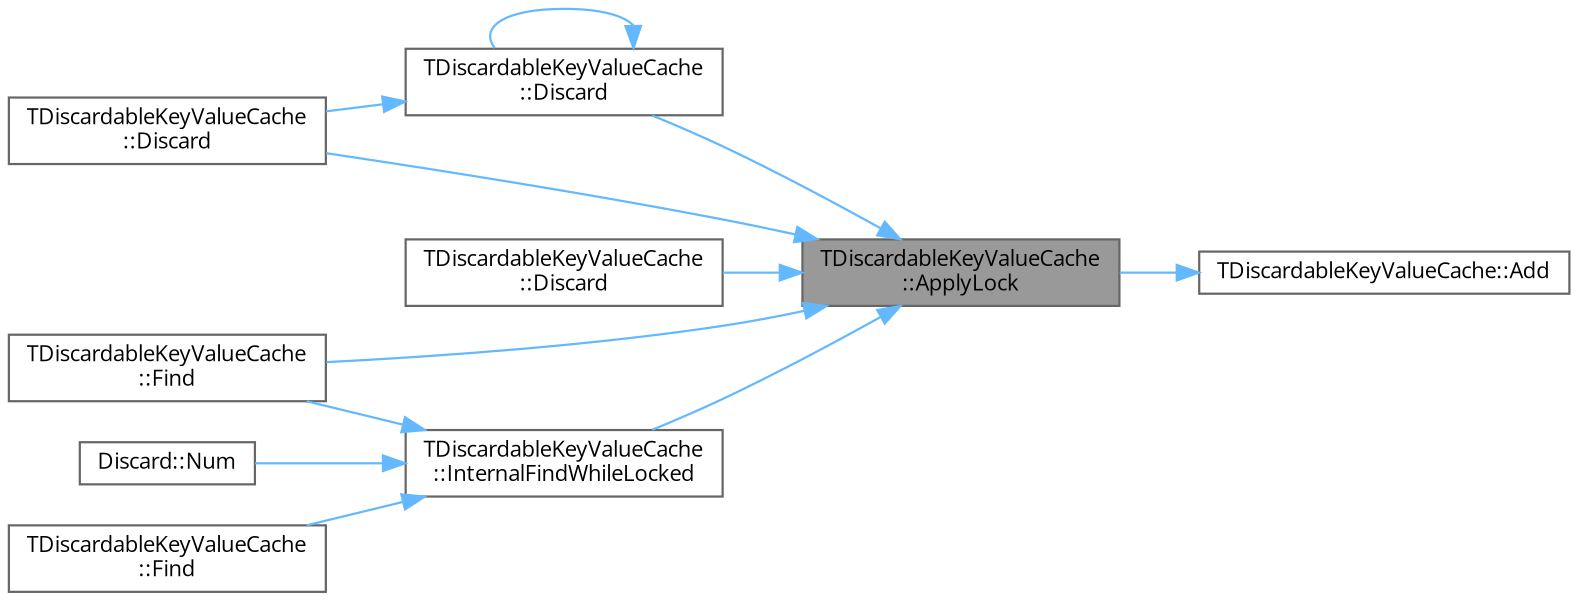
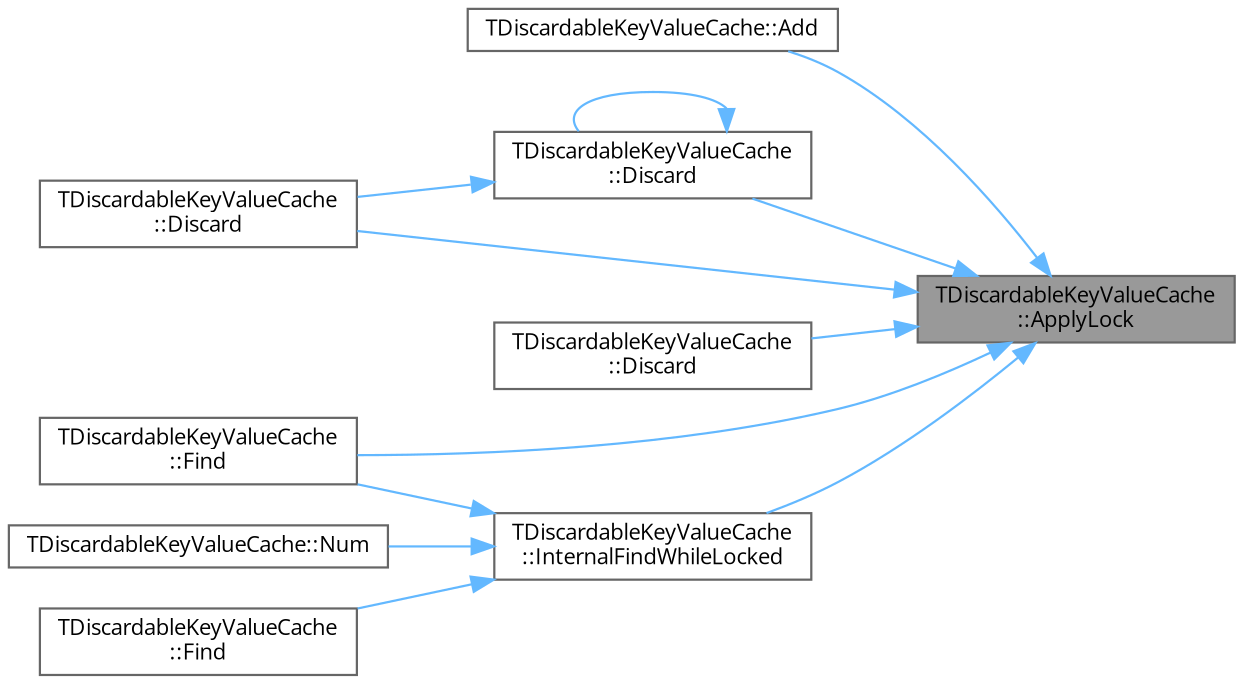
edge "TDiscardableKeyValueCache ::ApplyLock" -> "TDiscardableKeyValueCache::Add": reversed
node "Discard::Num": label "Discard::Num" -> "TDiscardableKeyValueCache::Num"
